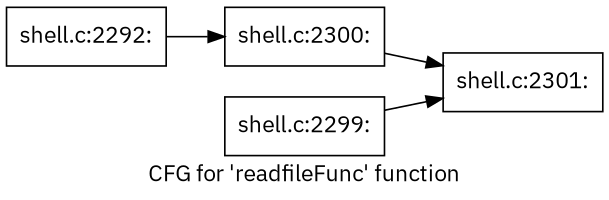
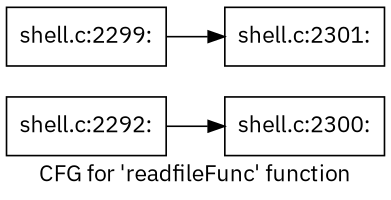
edge "shell.c:2300:" -> "shell.c:2301:": removed
